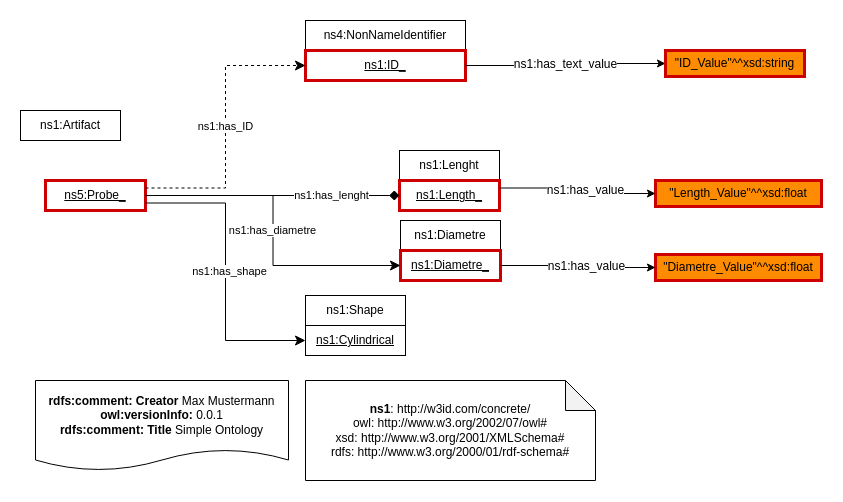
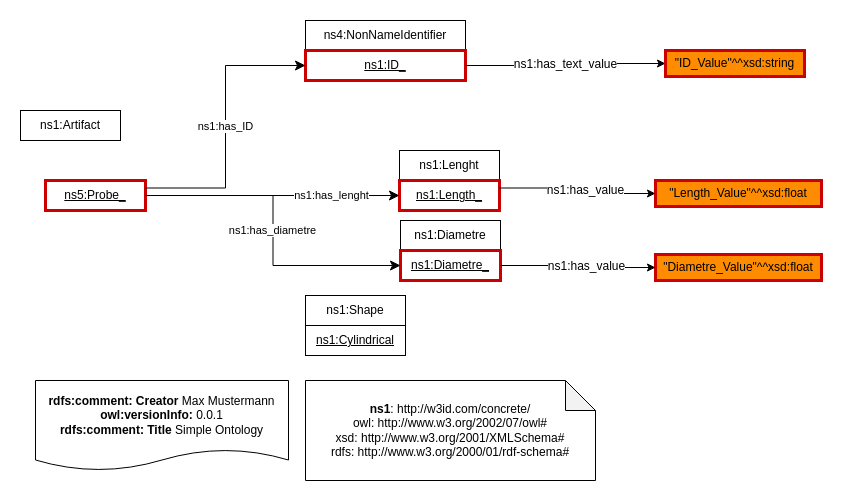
edge "ns5:Probe_" -> "ns1:ID_": style dashed -> solid
edge "ns5:Probe_" -> "ns1:Length_": arrowhead diamond -> classic
edge "ns5:Probe_" -> "ns1:Cylindrical": removed, label "ns1:has_shape"
